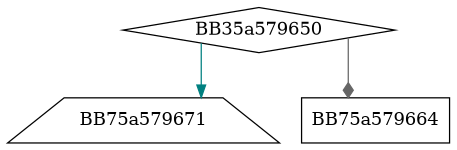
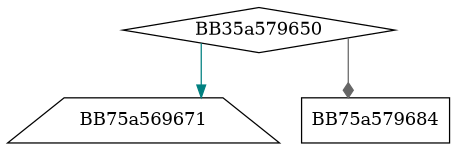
node "BB75a579671": label "BB75a579671" -> "BB75a569671"
node "BB75a579664": label "BB75a579664" -> "BB75a579684"
